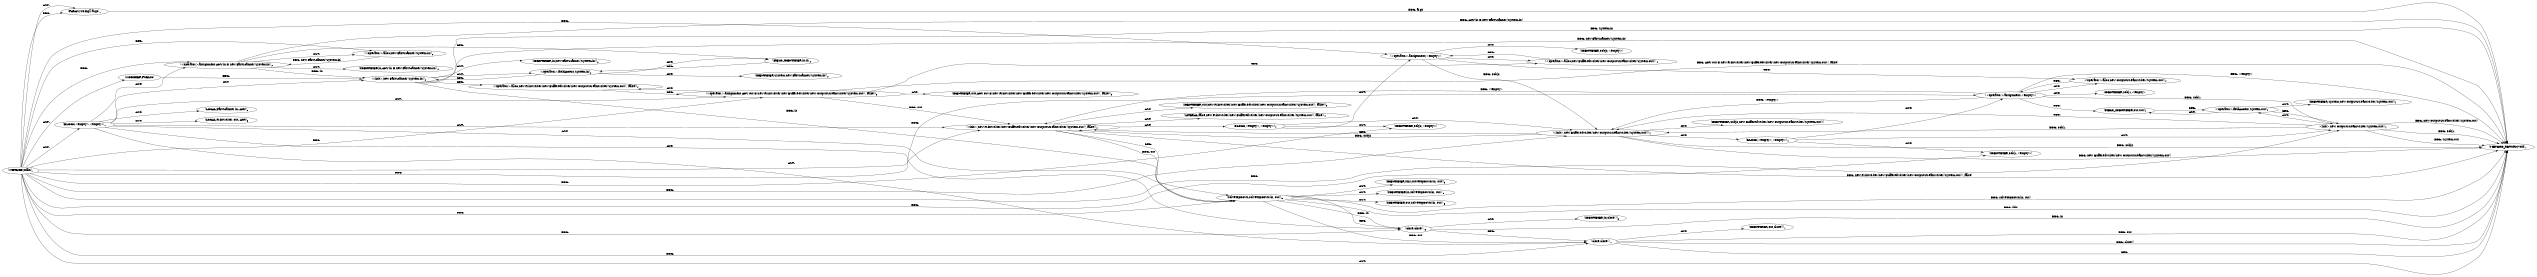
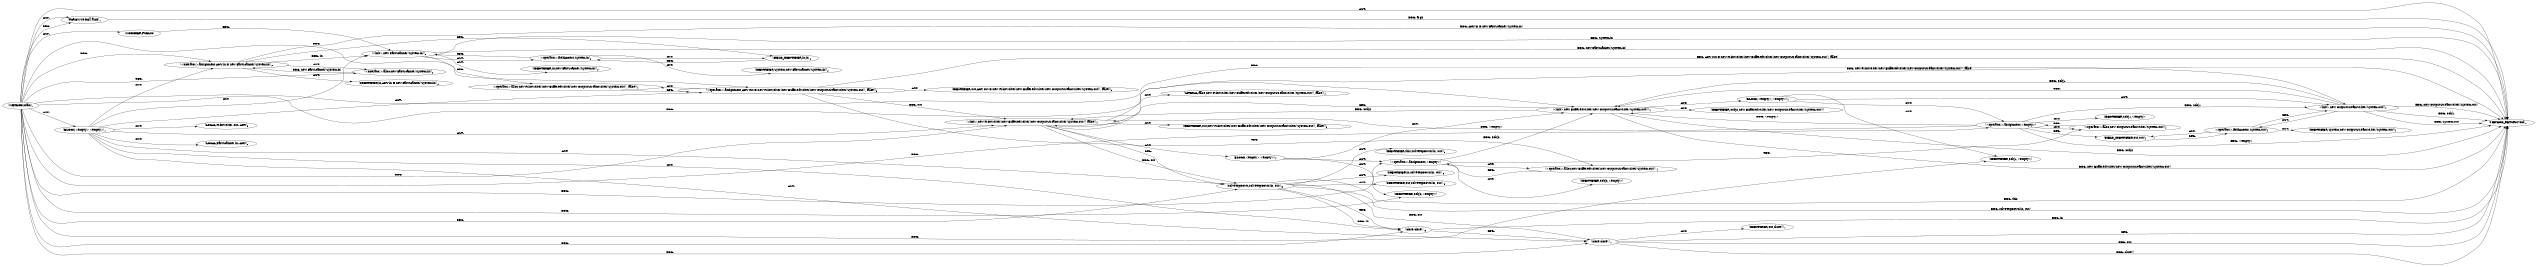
edge "(<init>,new FastScanner(System.in))" -> "(solveTopDown,solveTopDown(in, out))": removed, label "DDG: in"
node "(IDENTIFIER,in,close())": removed
